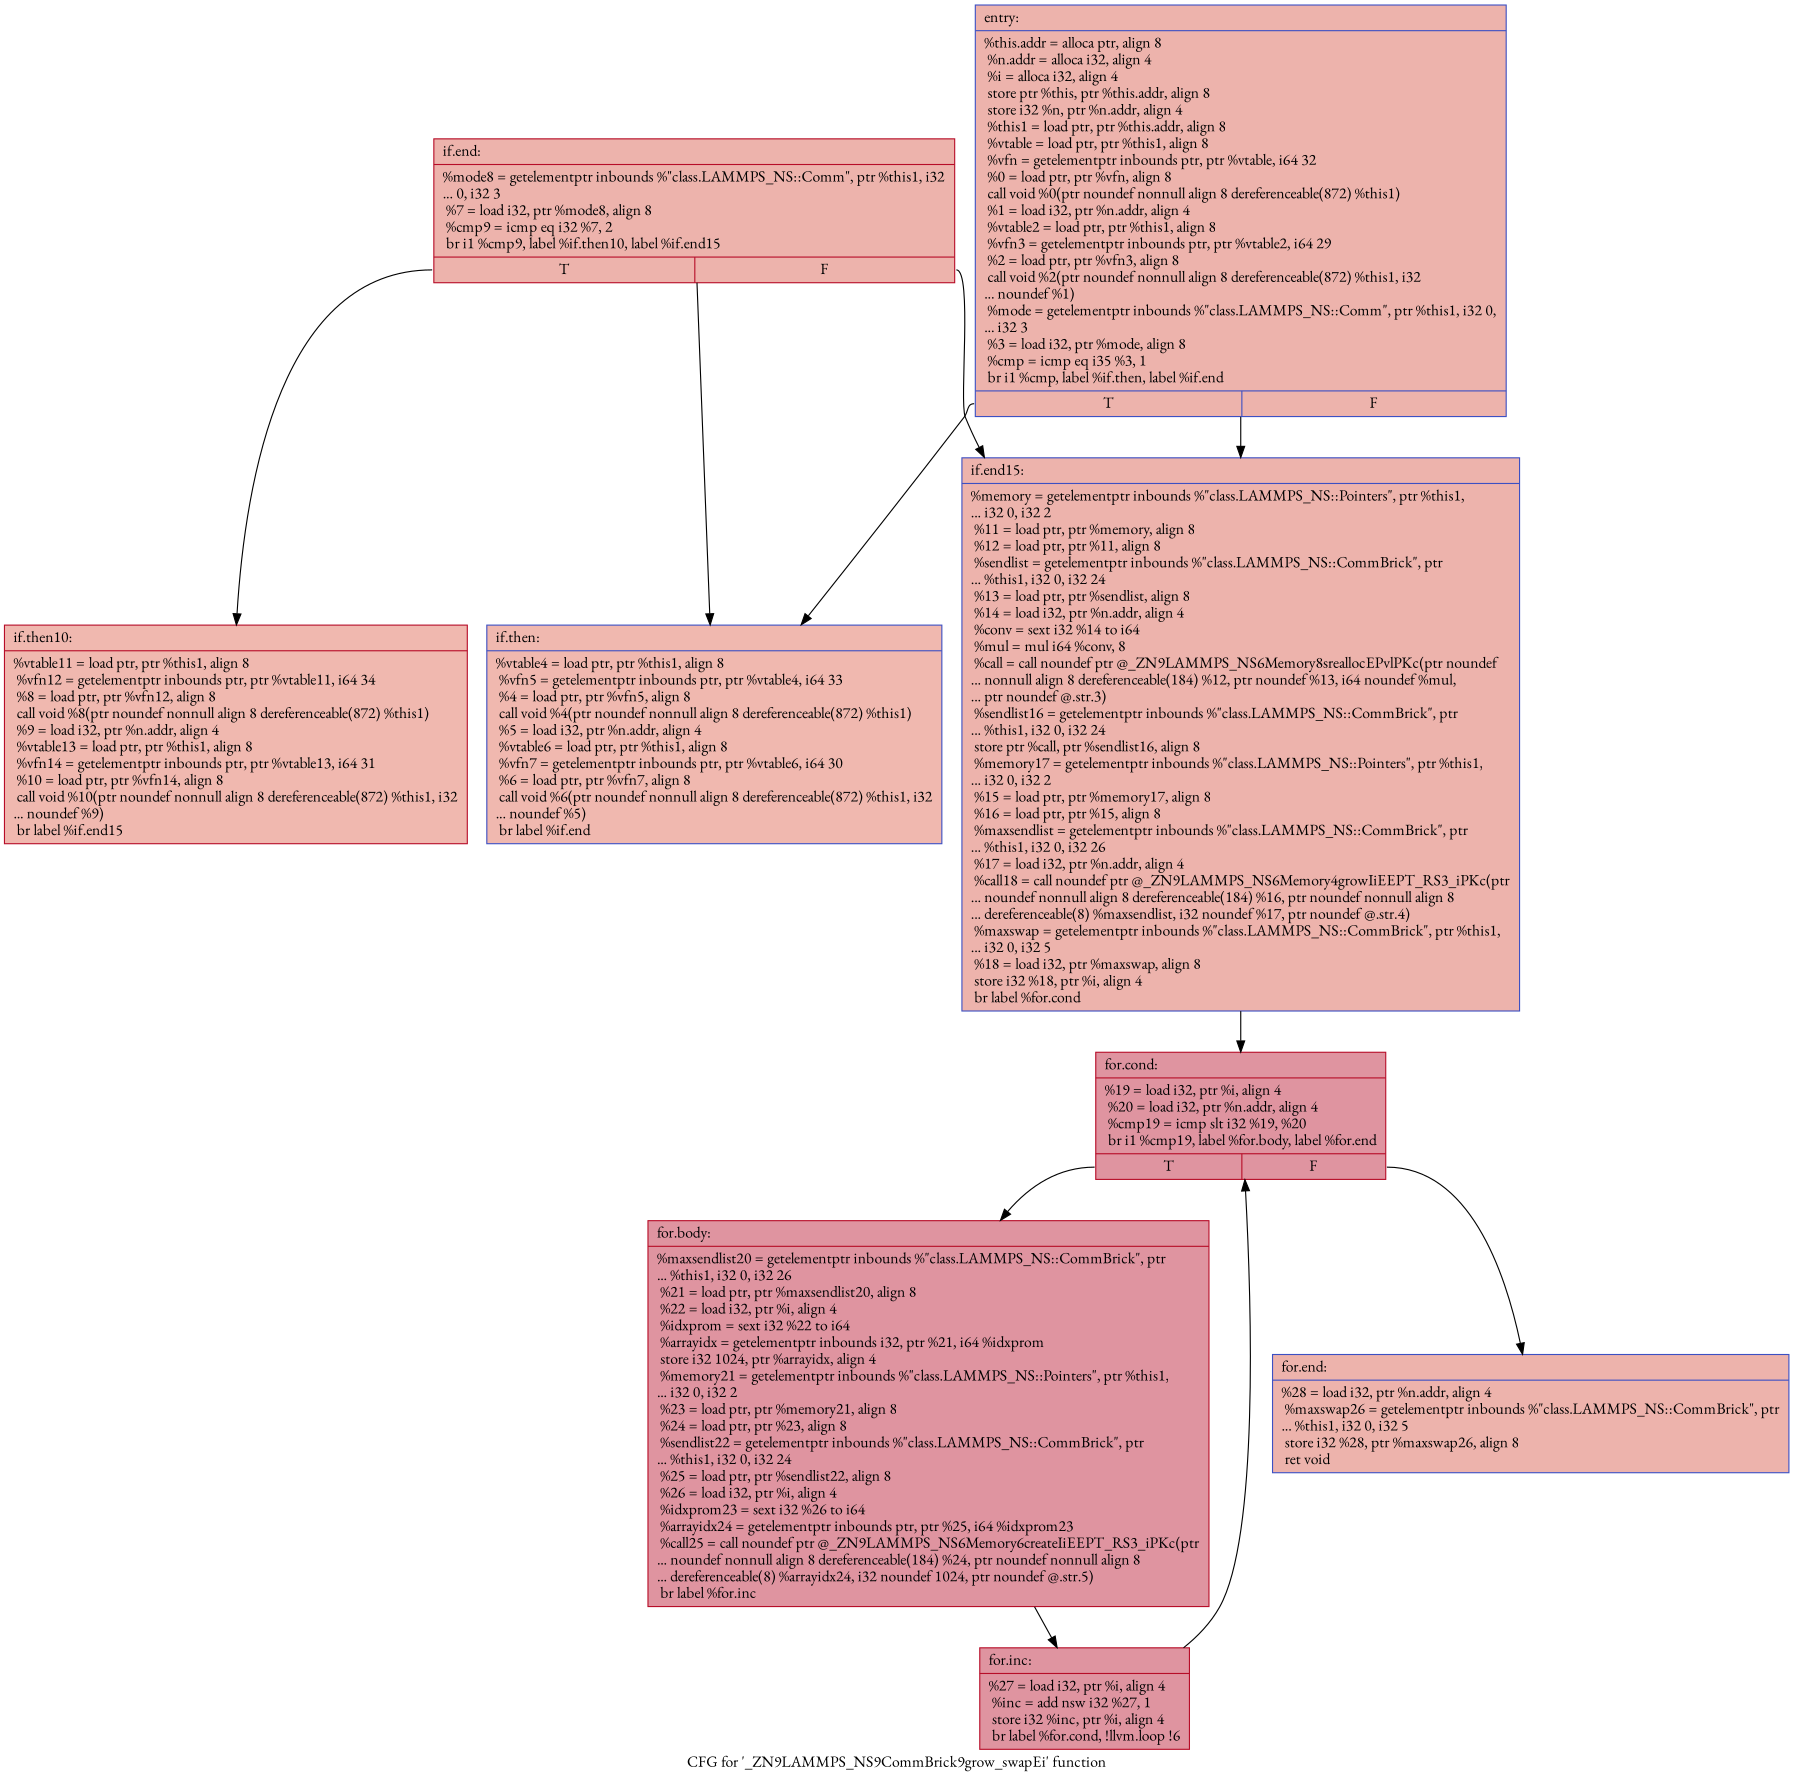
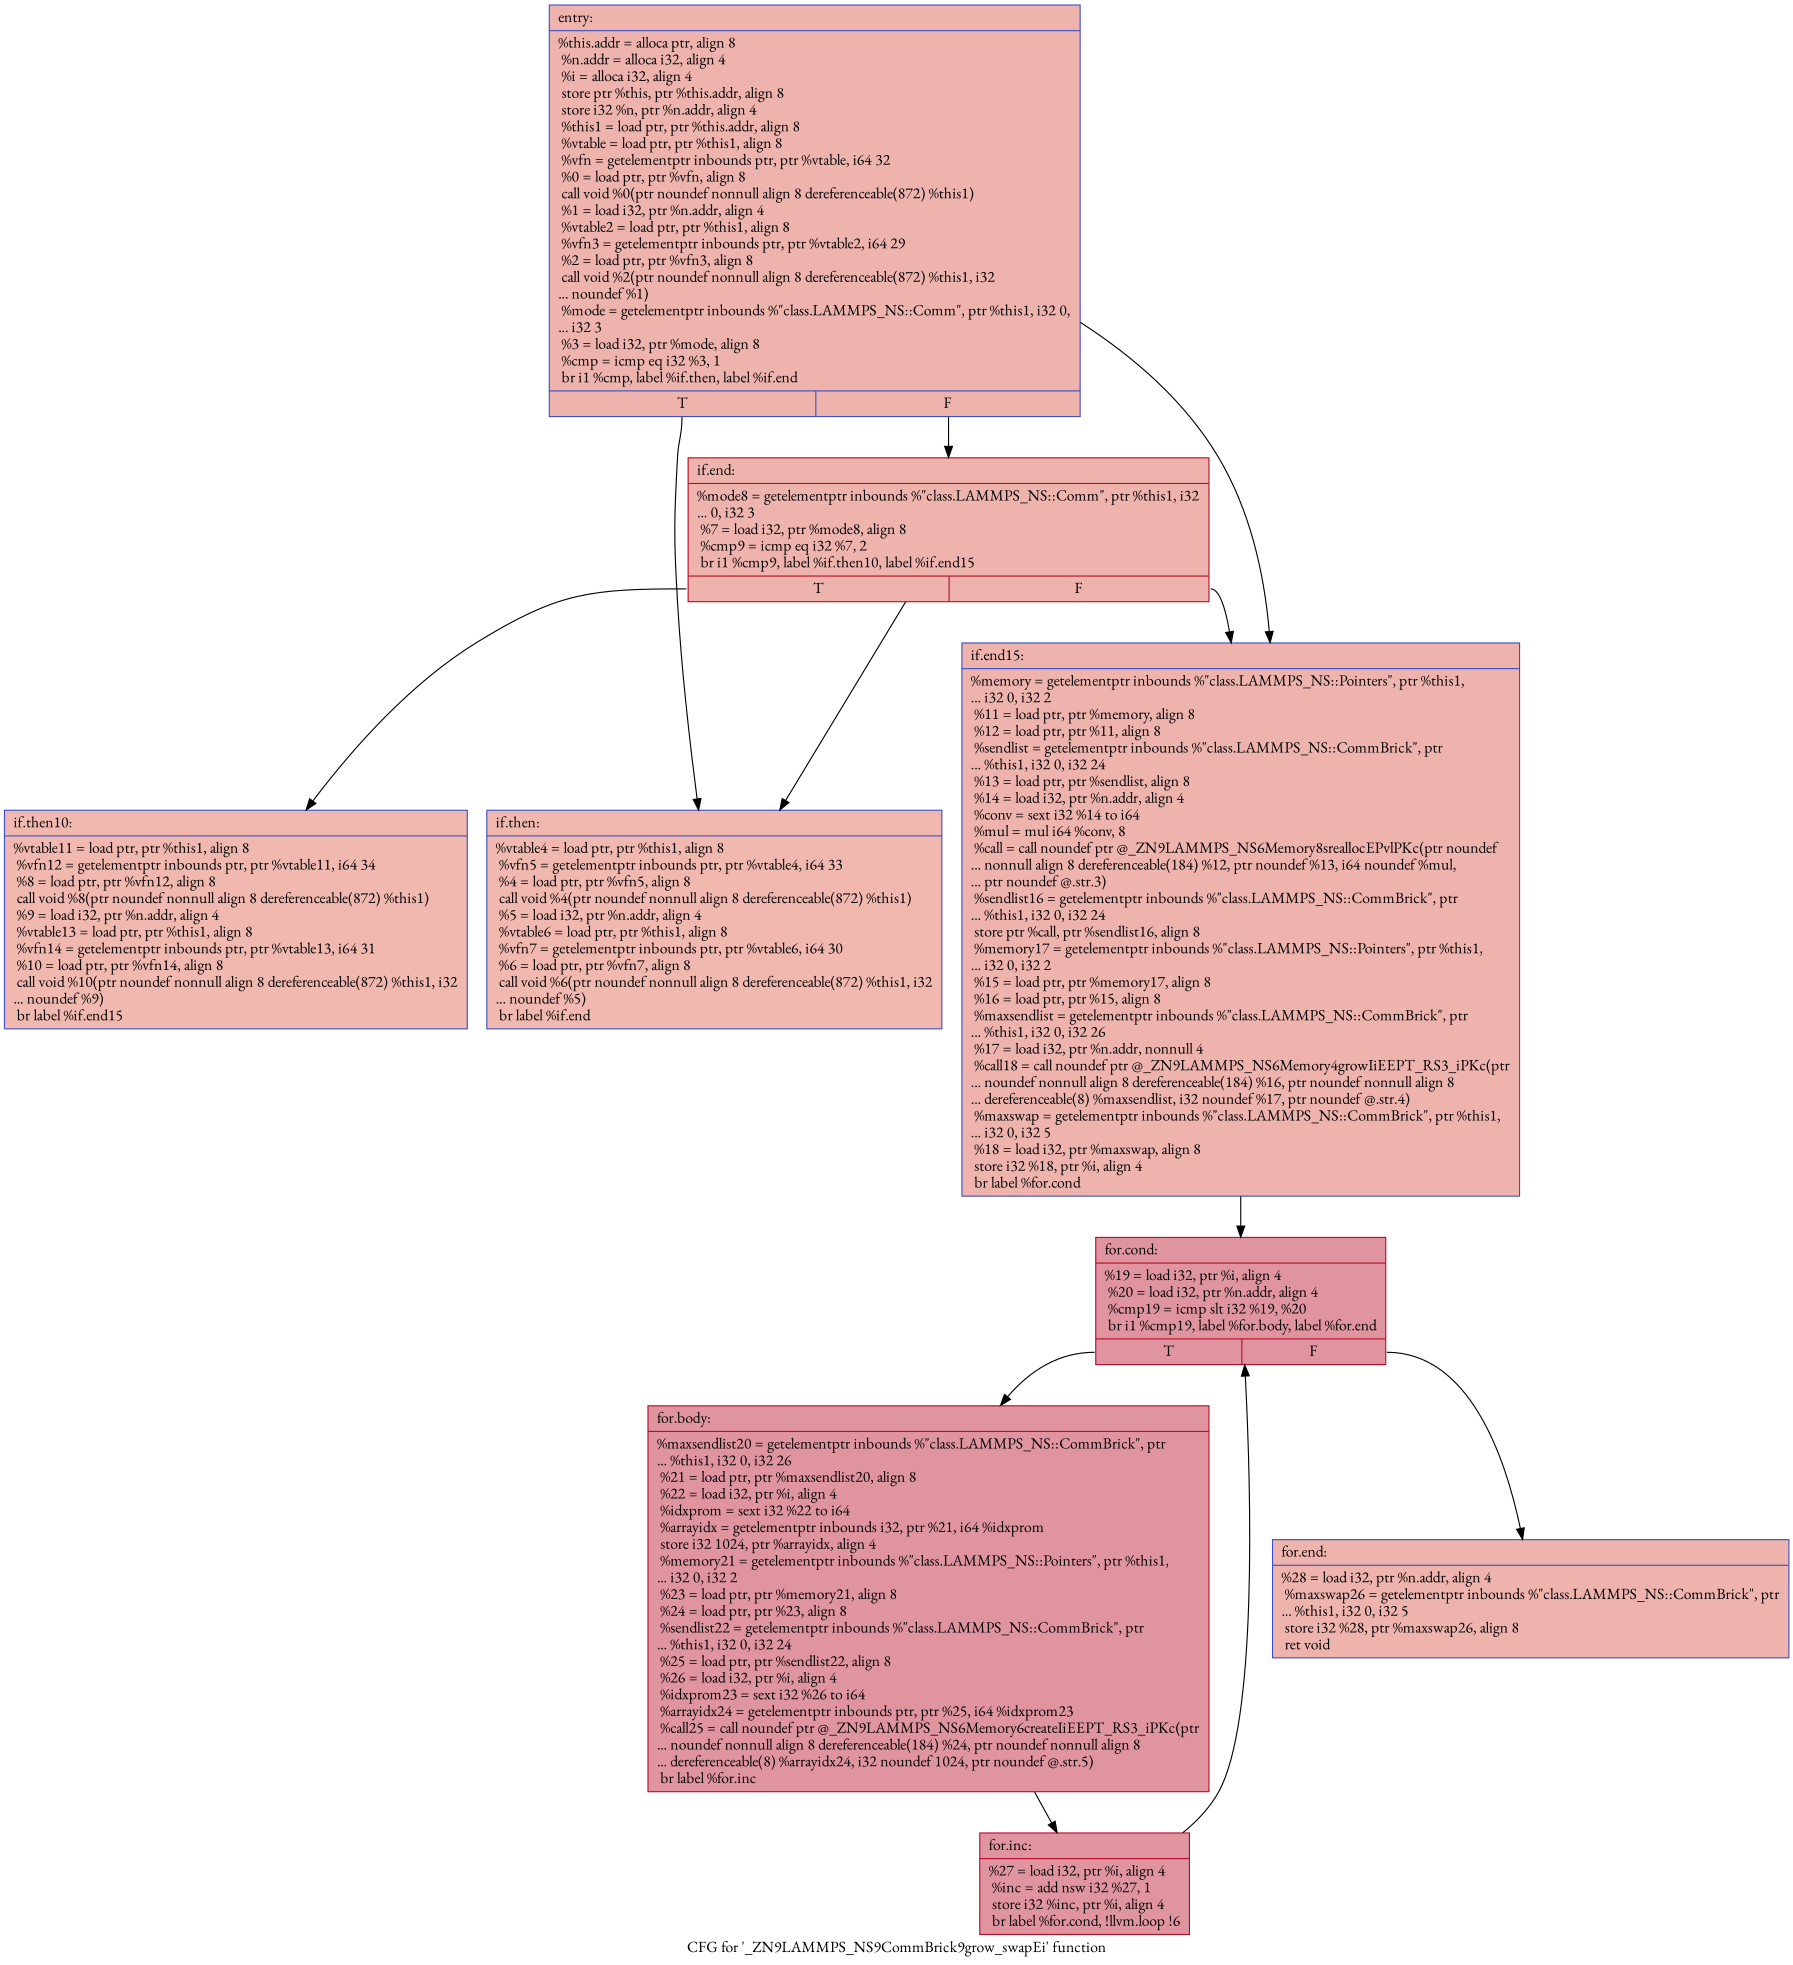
node "entry:": text "%cmp = icmp eq i35 %3, 1" -> "%cmp = icmp eq i32 %3, 1"
edge "entry:" -> "if.end:": added
node "if.then10:": color #b70d28ff -> #3d50c3ff
node "if.end15:": text "%17 = load i32, ptr %n.addr, align 4" -> "%17 = load i32, ptr %n.addr, nonnull 4"
